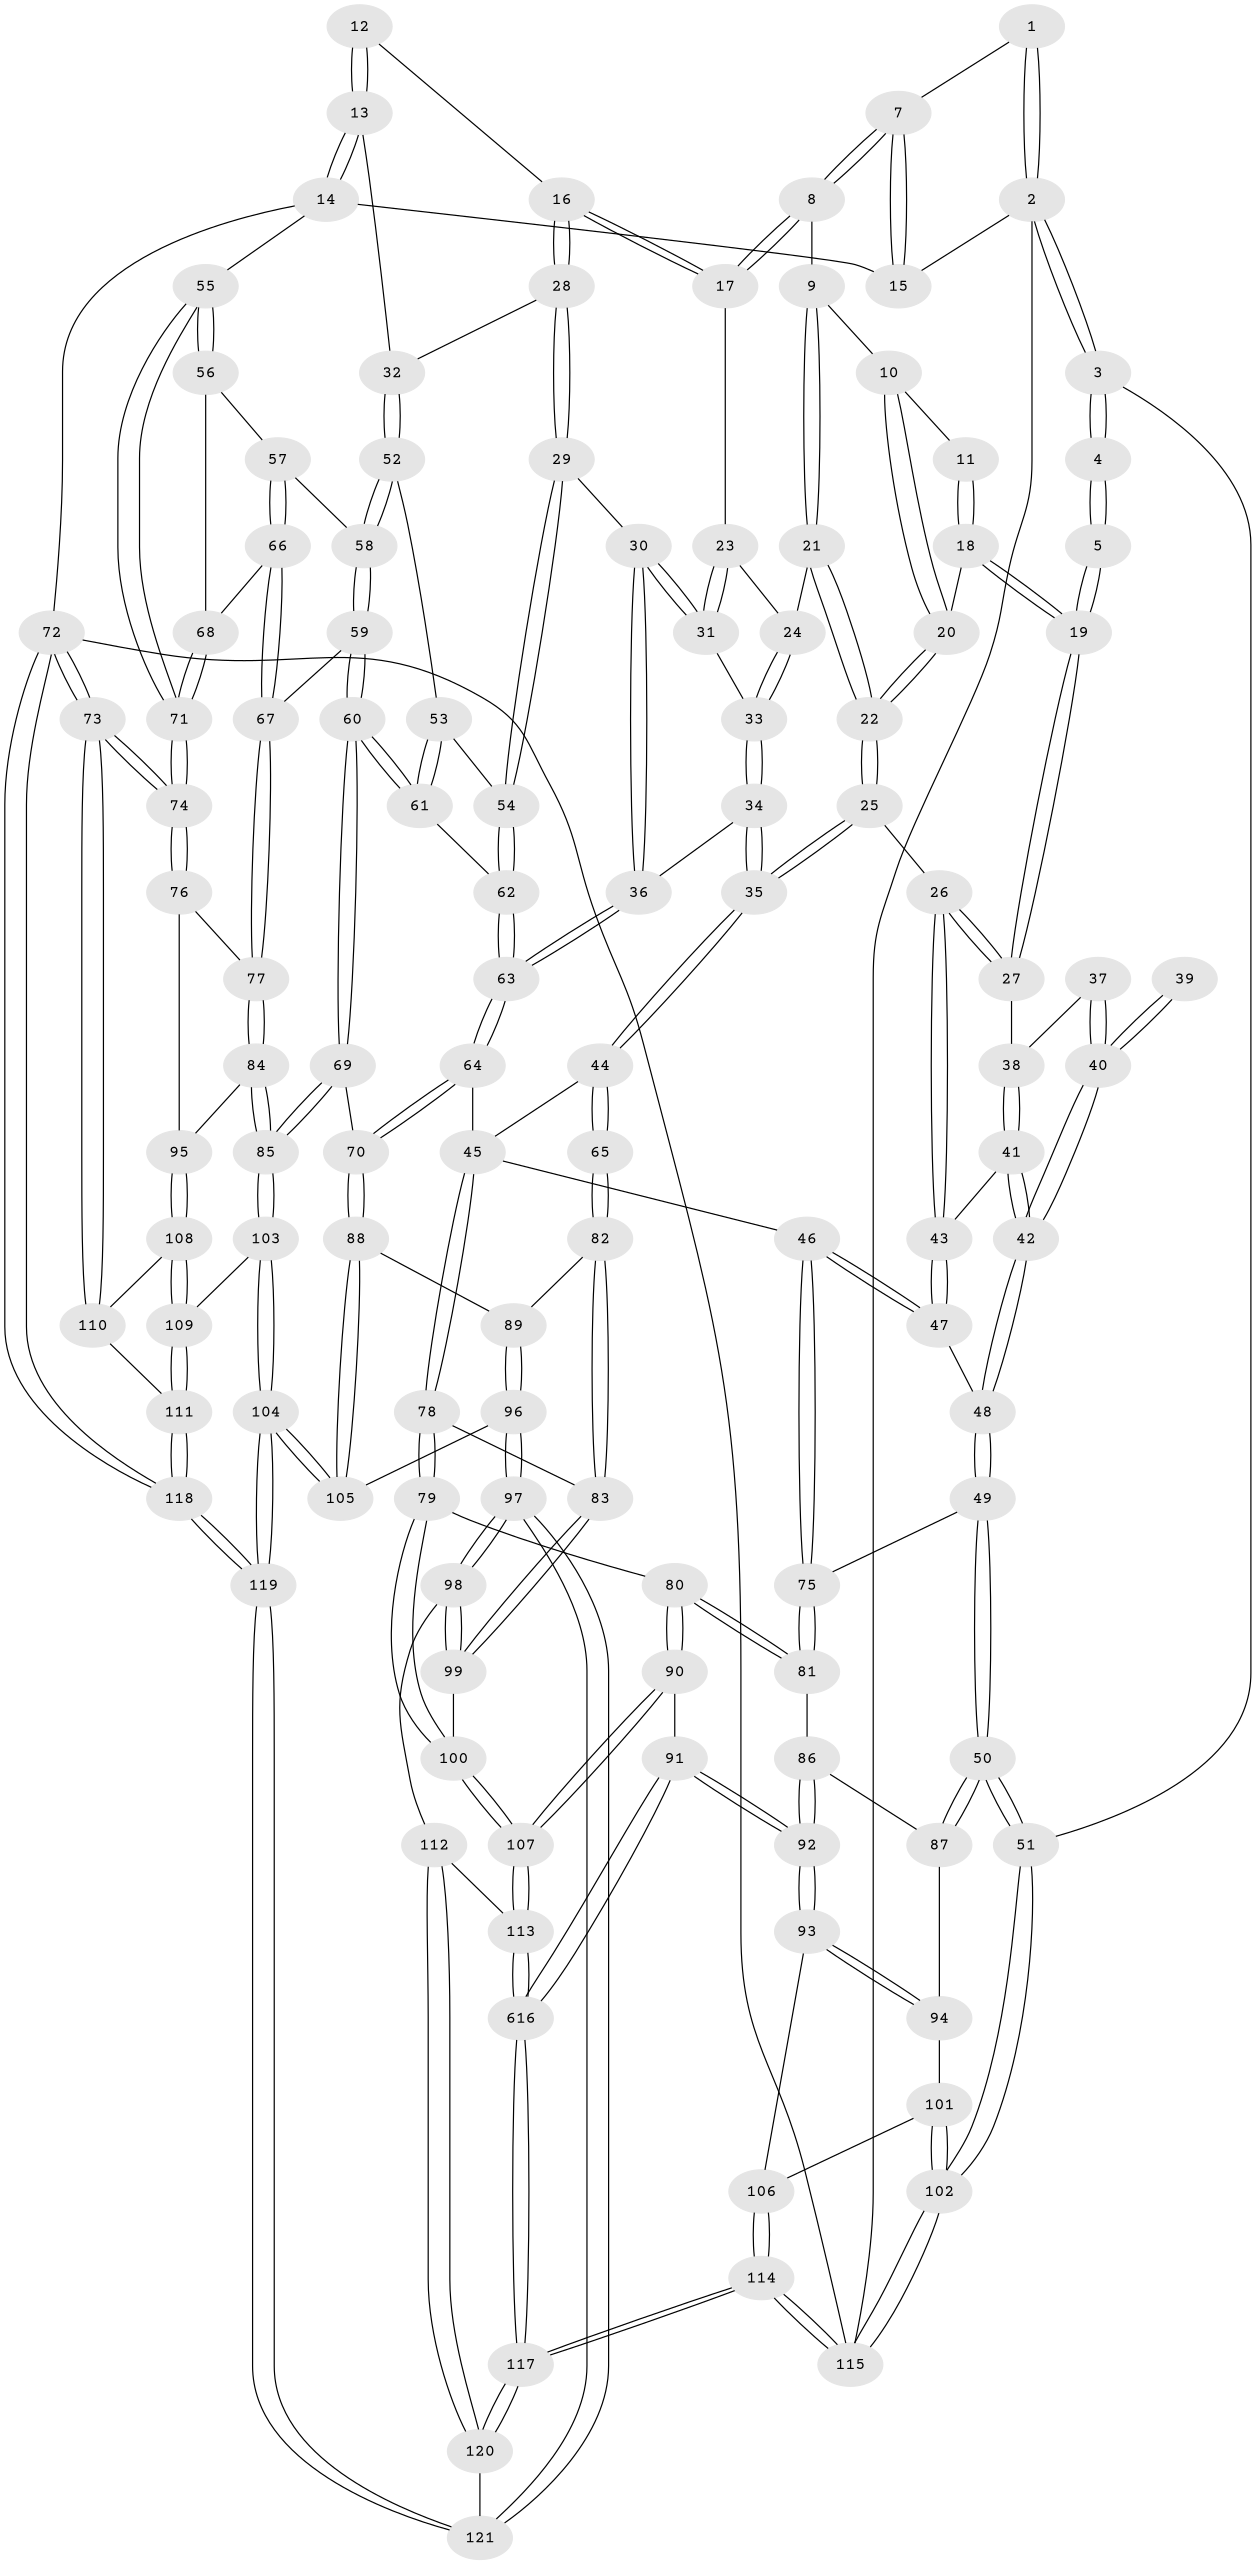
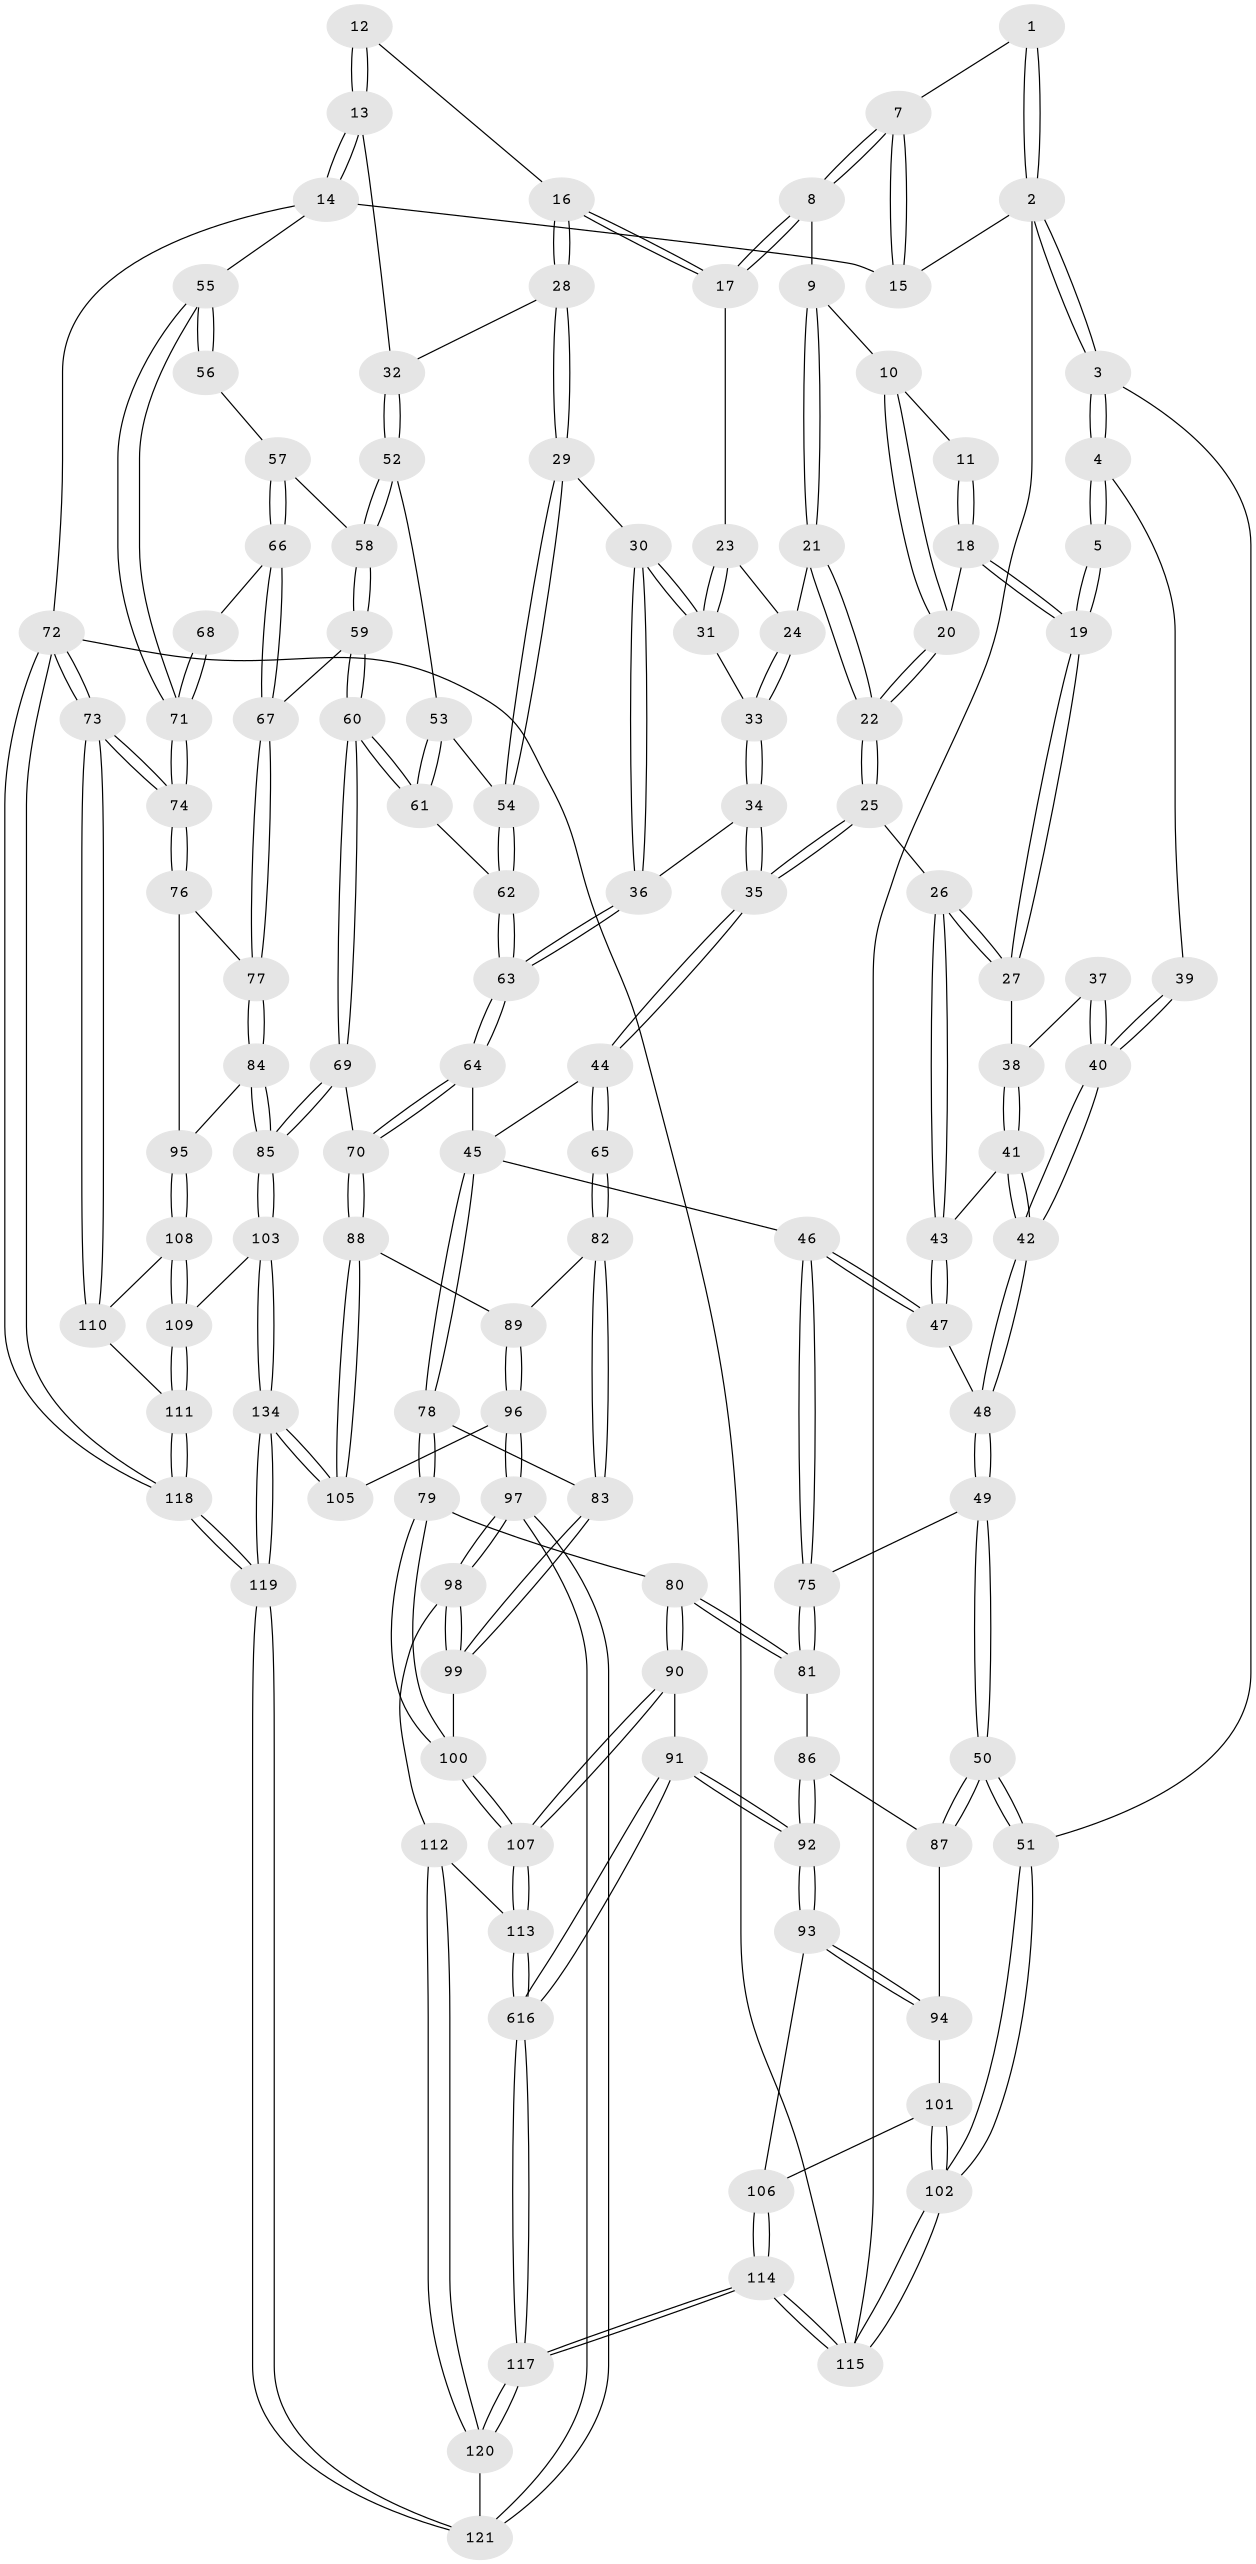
edge "56" -- "68": removed
edge "4" -- "39": added
node "104": label "104" -> "134"
